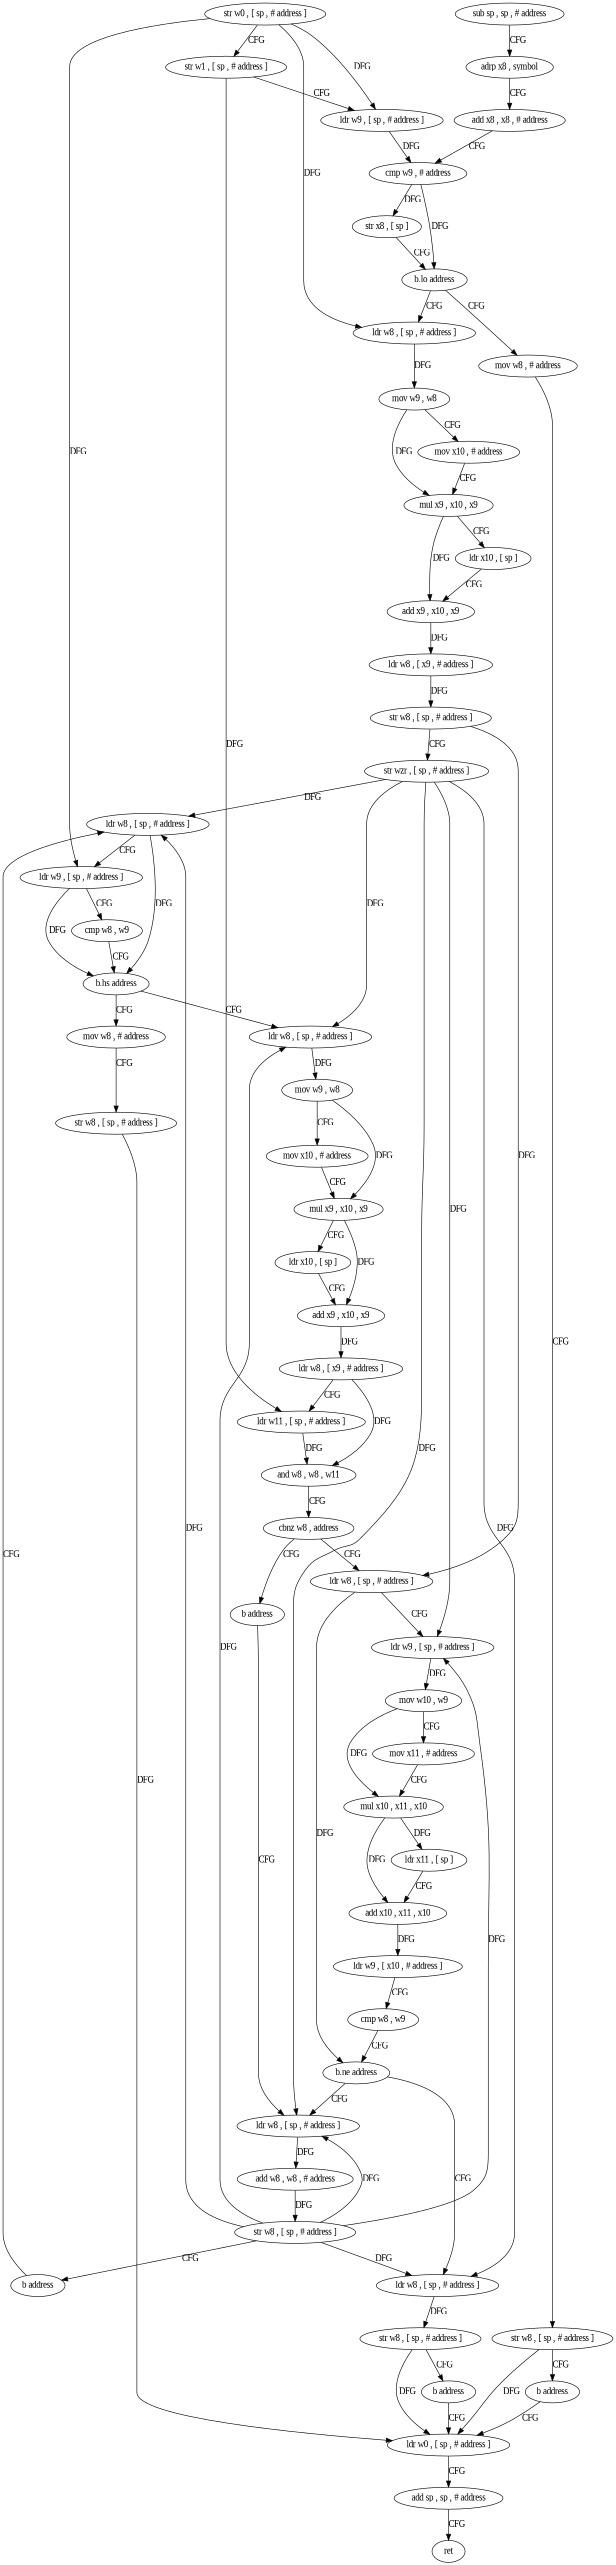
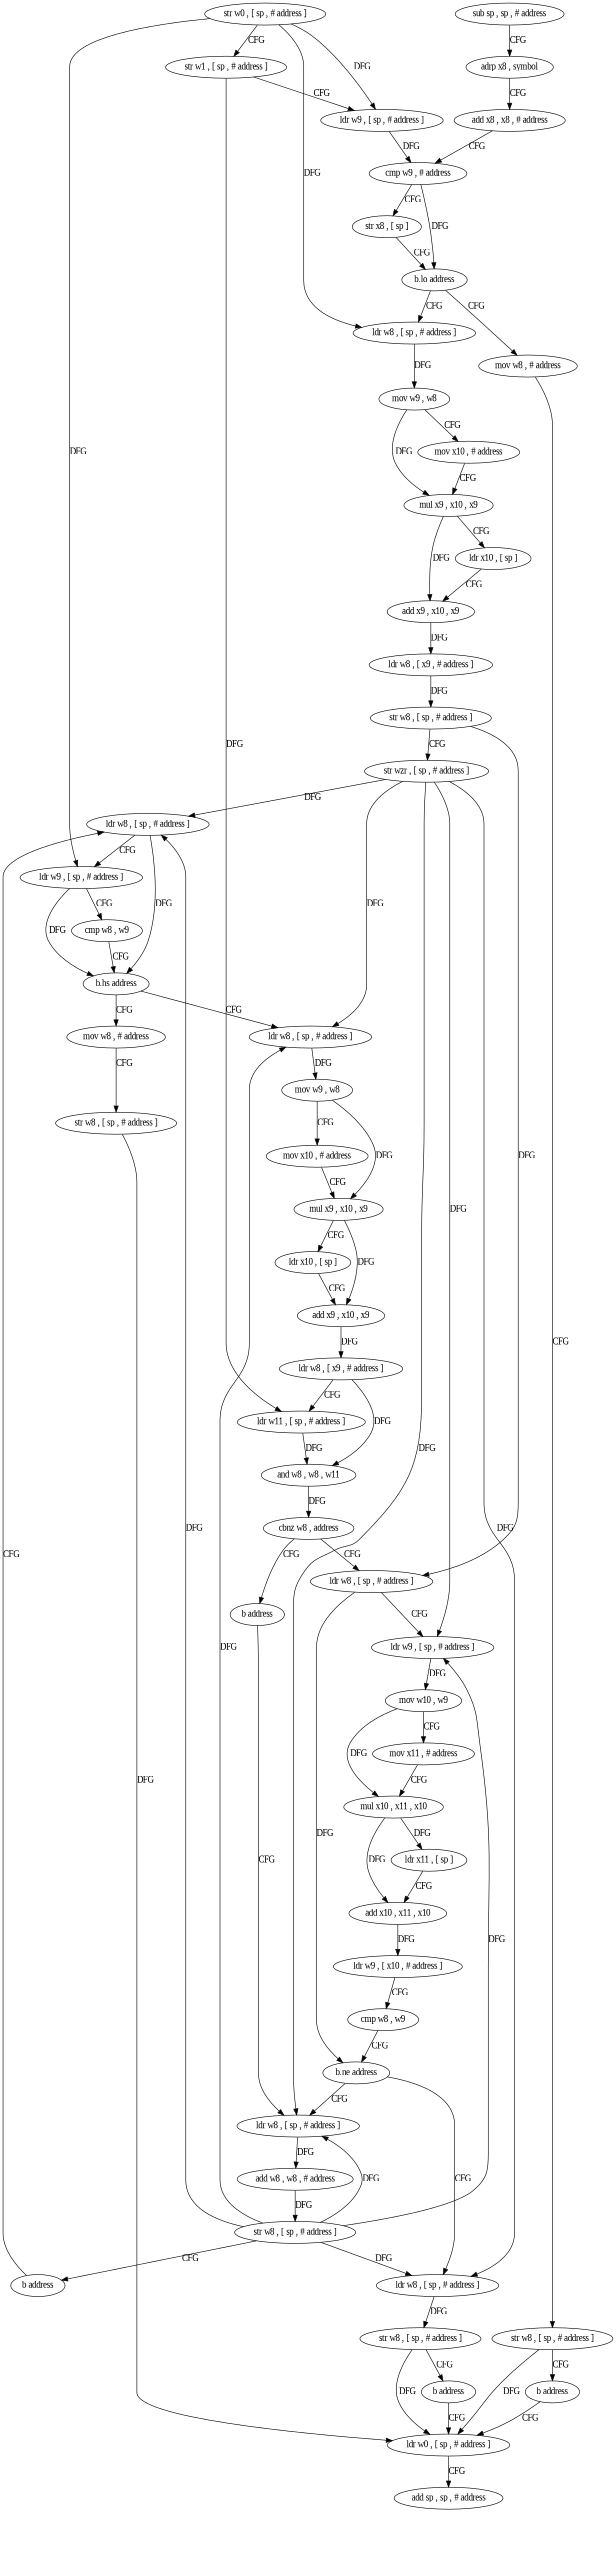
edge "cmp w9 , # address" -> "str x8 , [ sp ]": label "DFG" -> "CFG"
edge "and w8 , w8 , w11" -> "cbnz w8 , address": label "CFG" -> "DFG"
node "ret": removed
